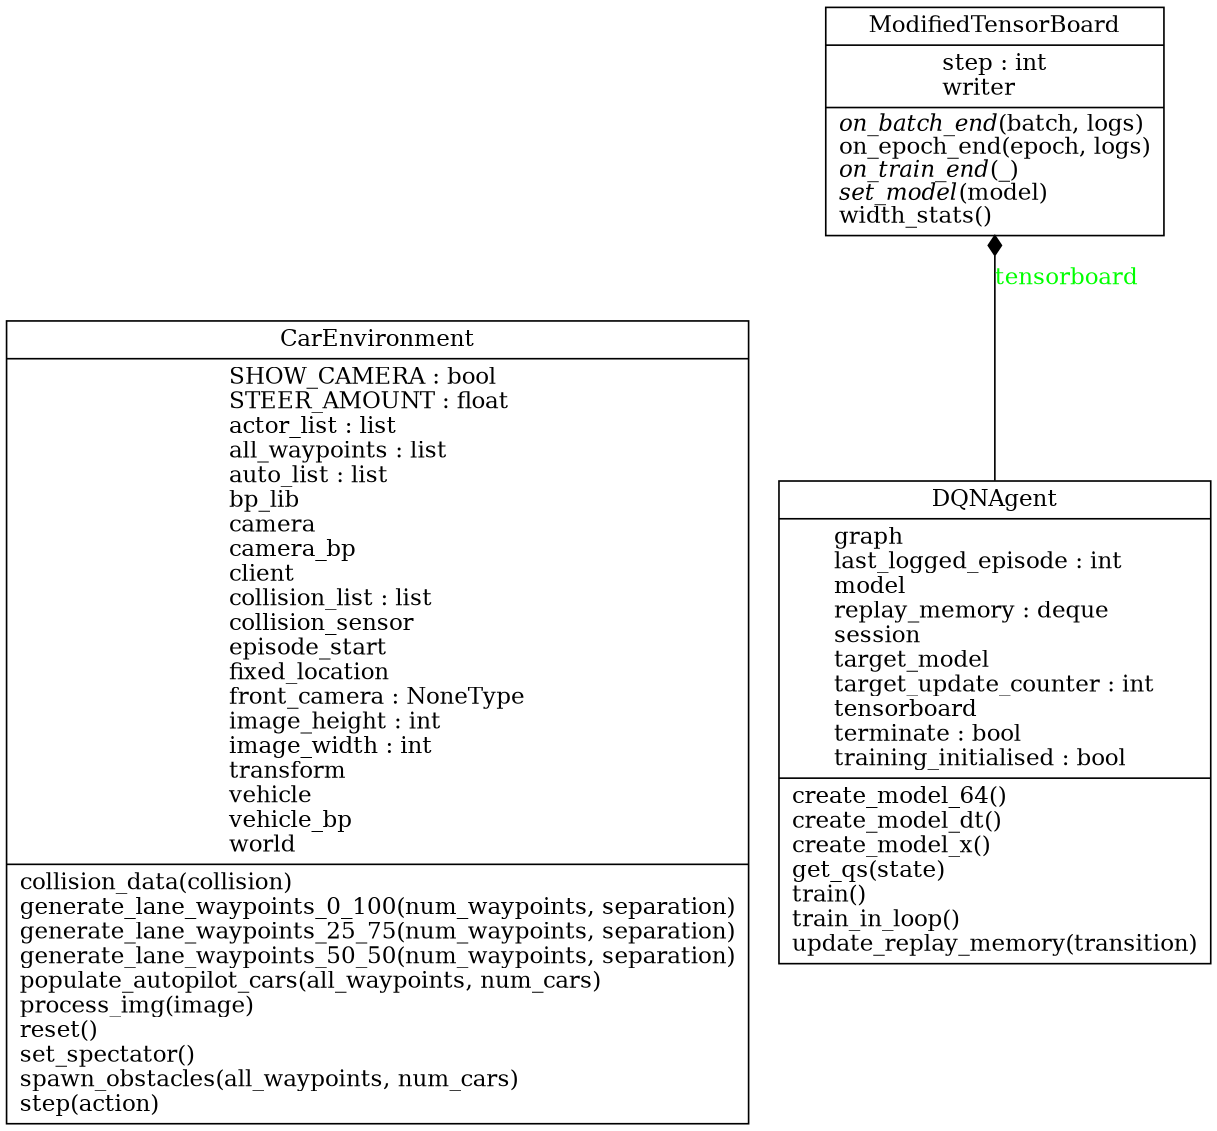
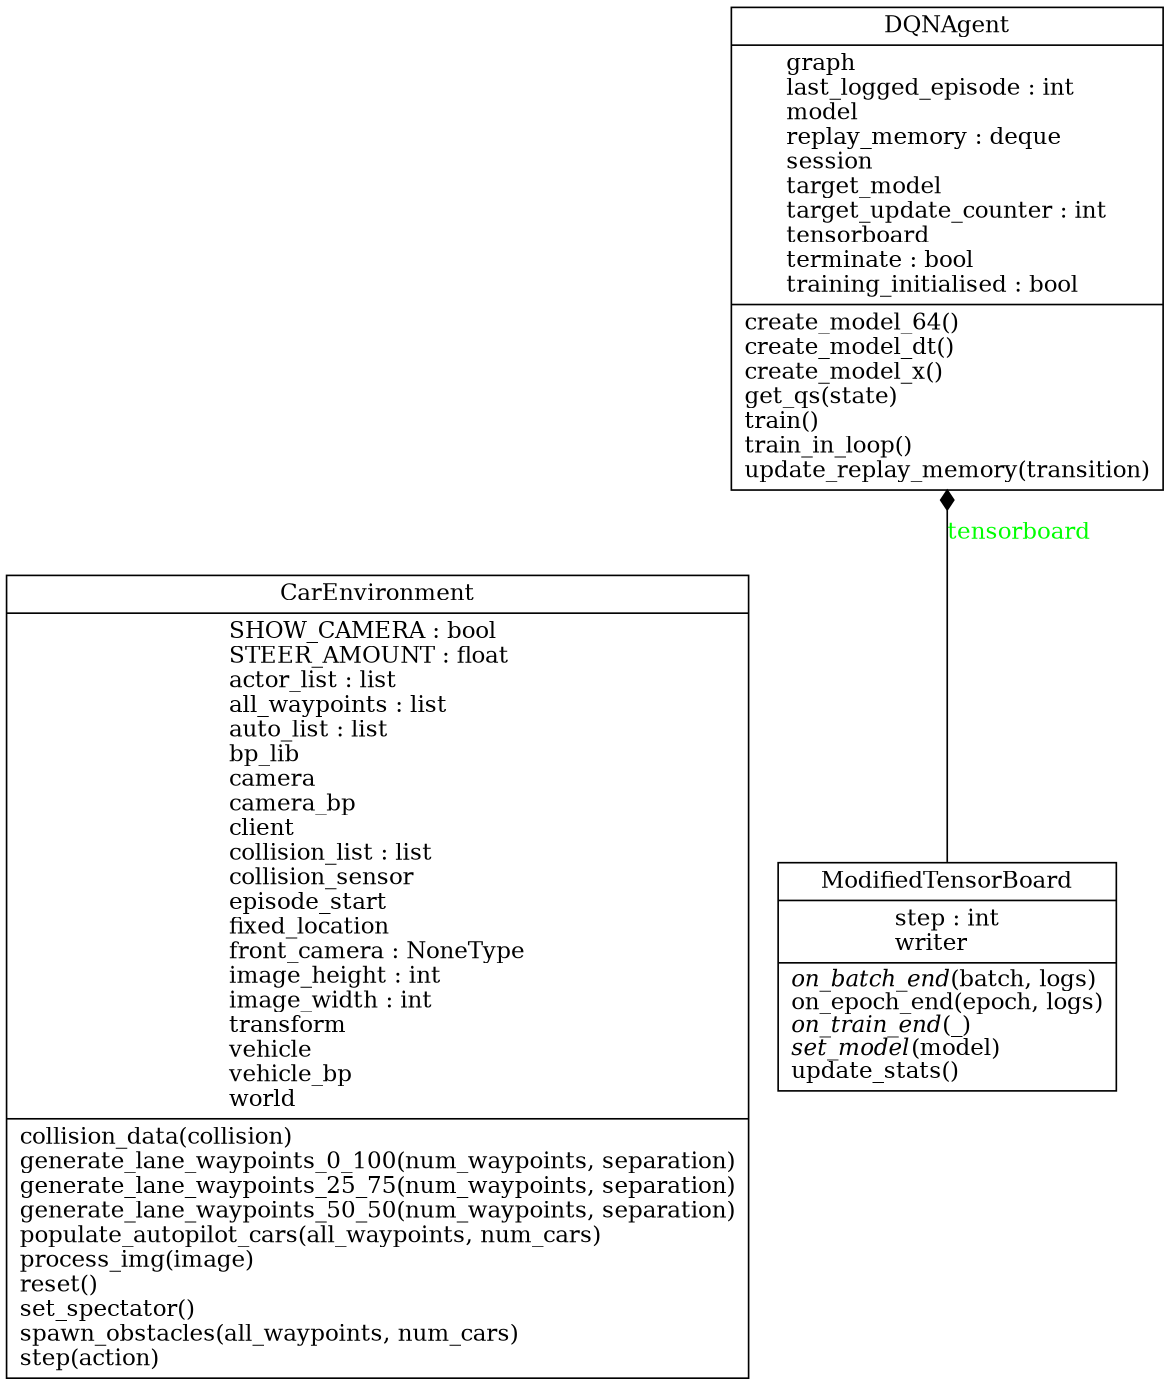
node "ModifiedTensorBoard": text "width_stats()" -> "update_stats()"
edge "DQNAgent" -> "ModifiedTensorBoard": reversed
